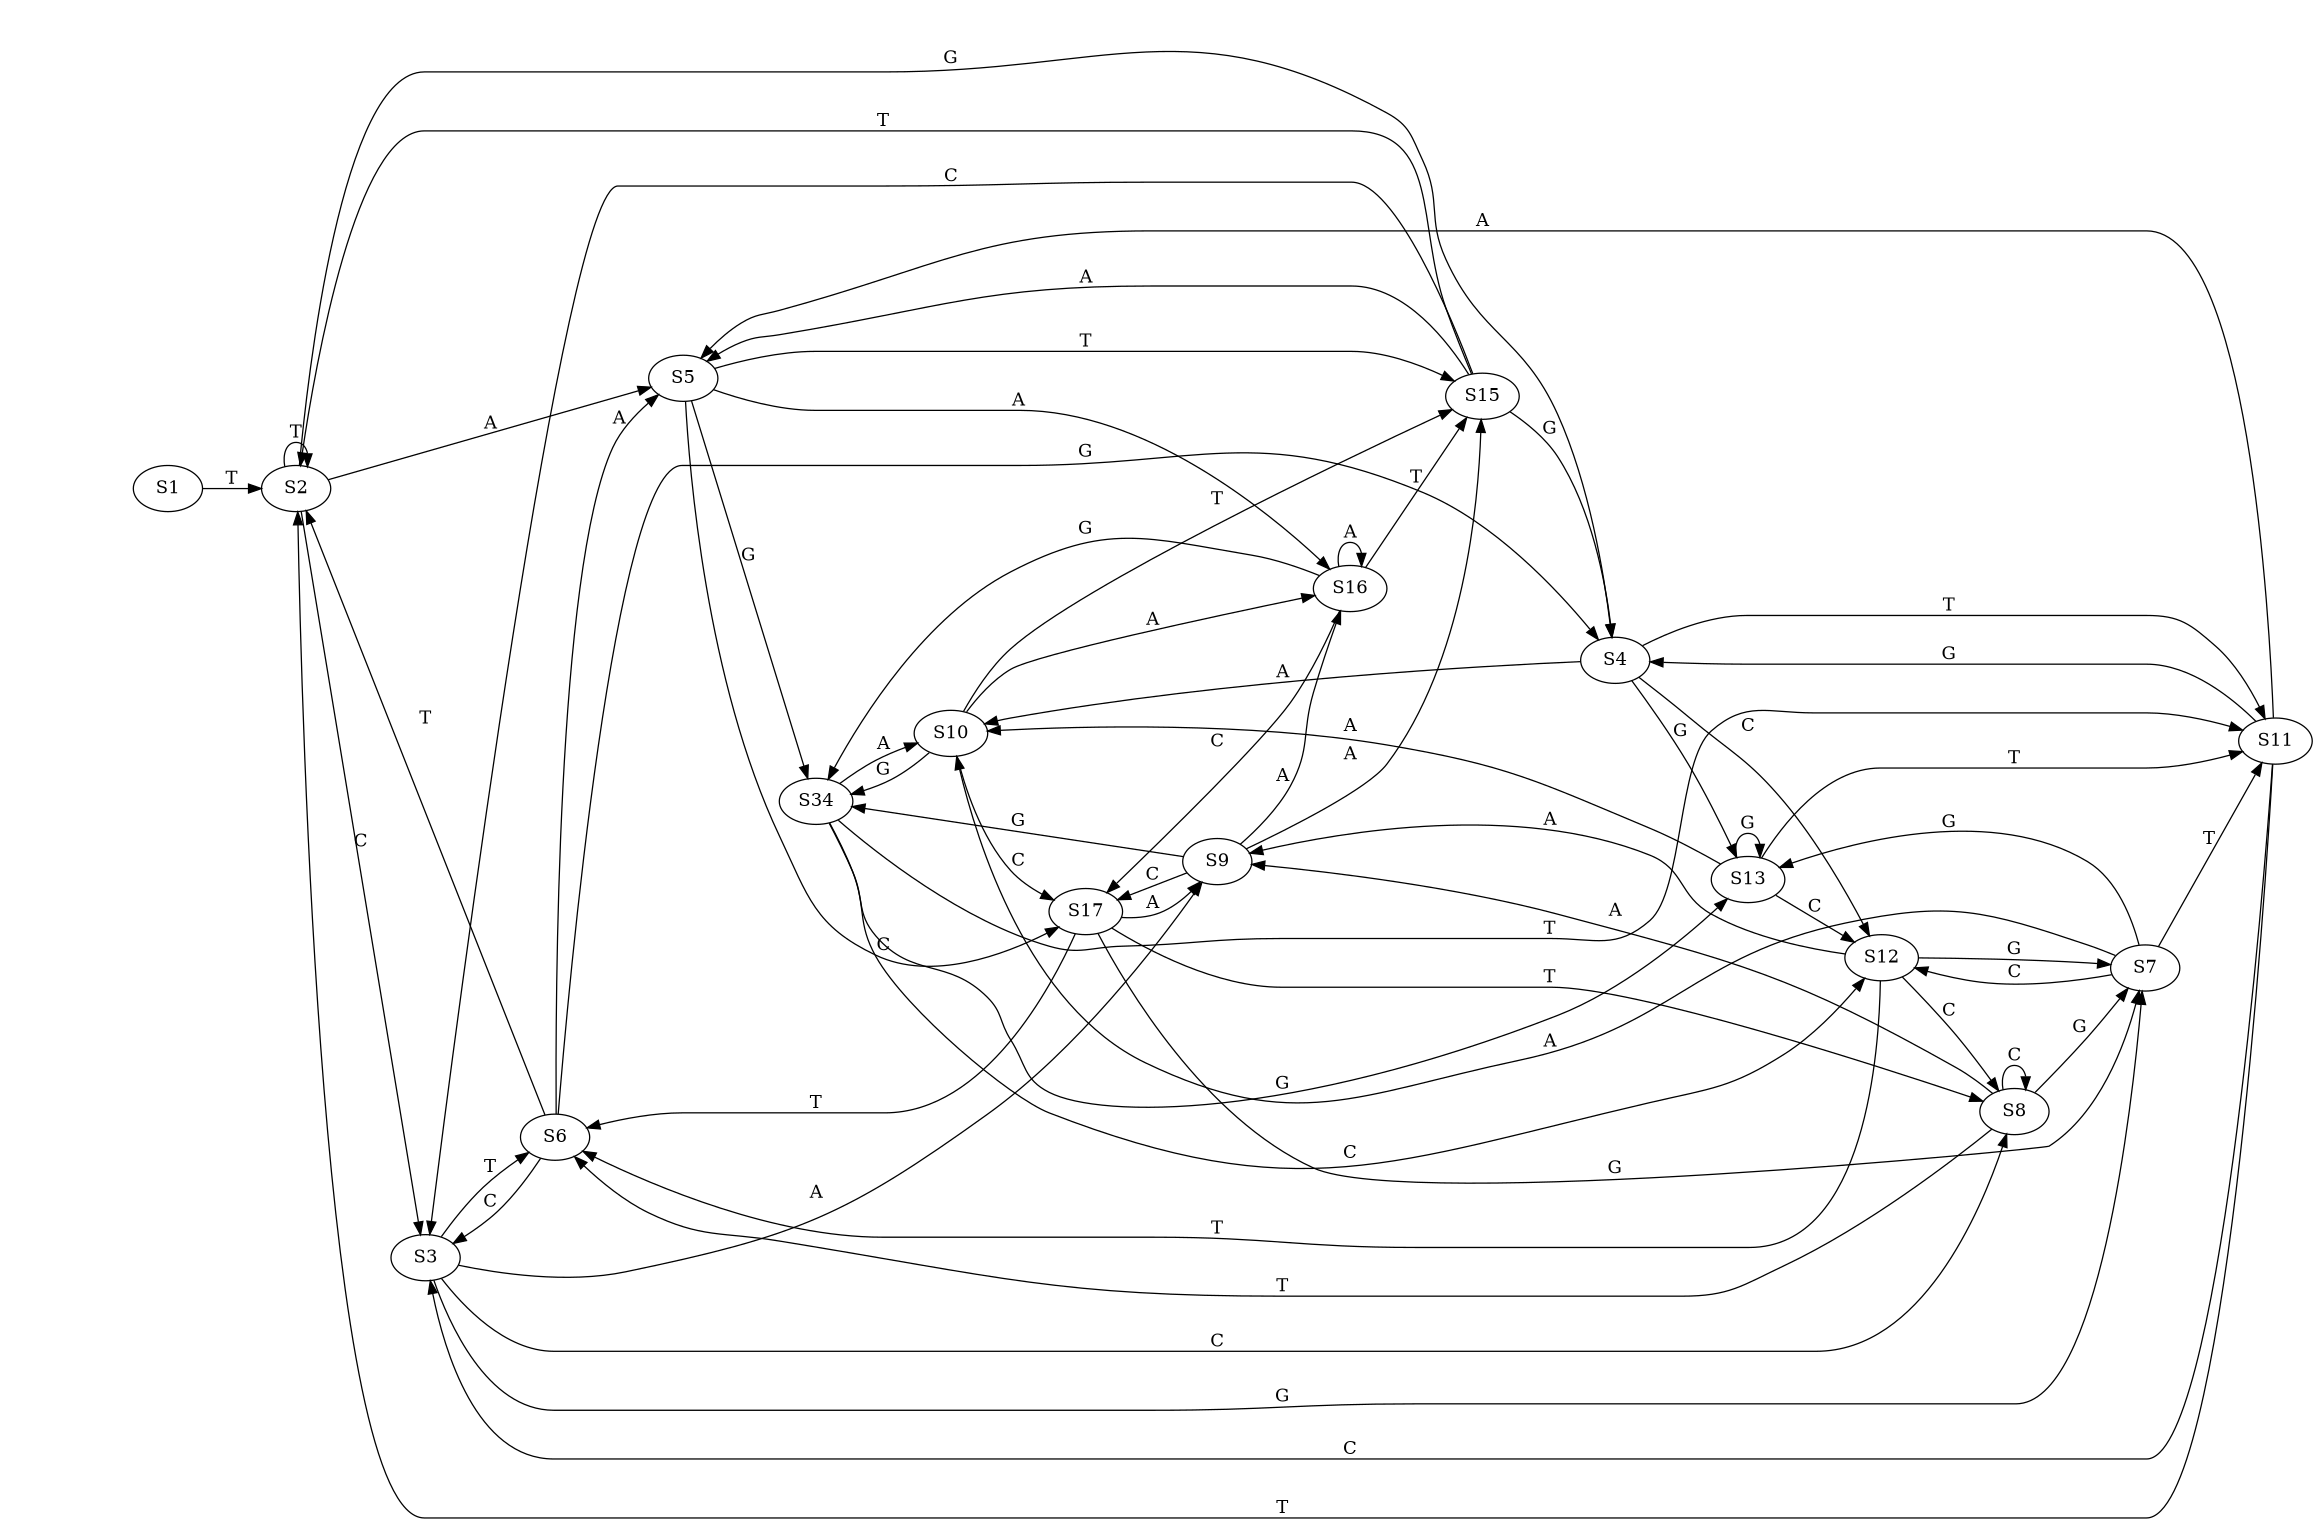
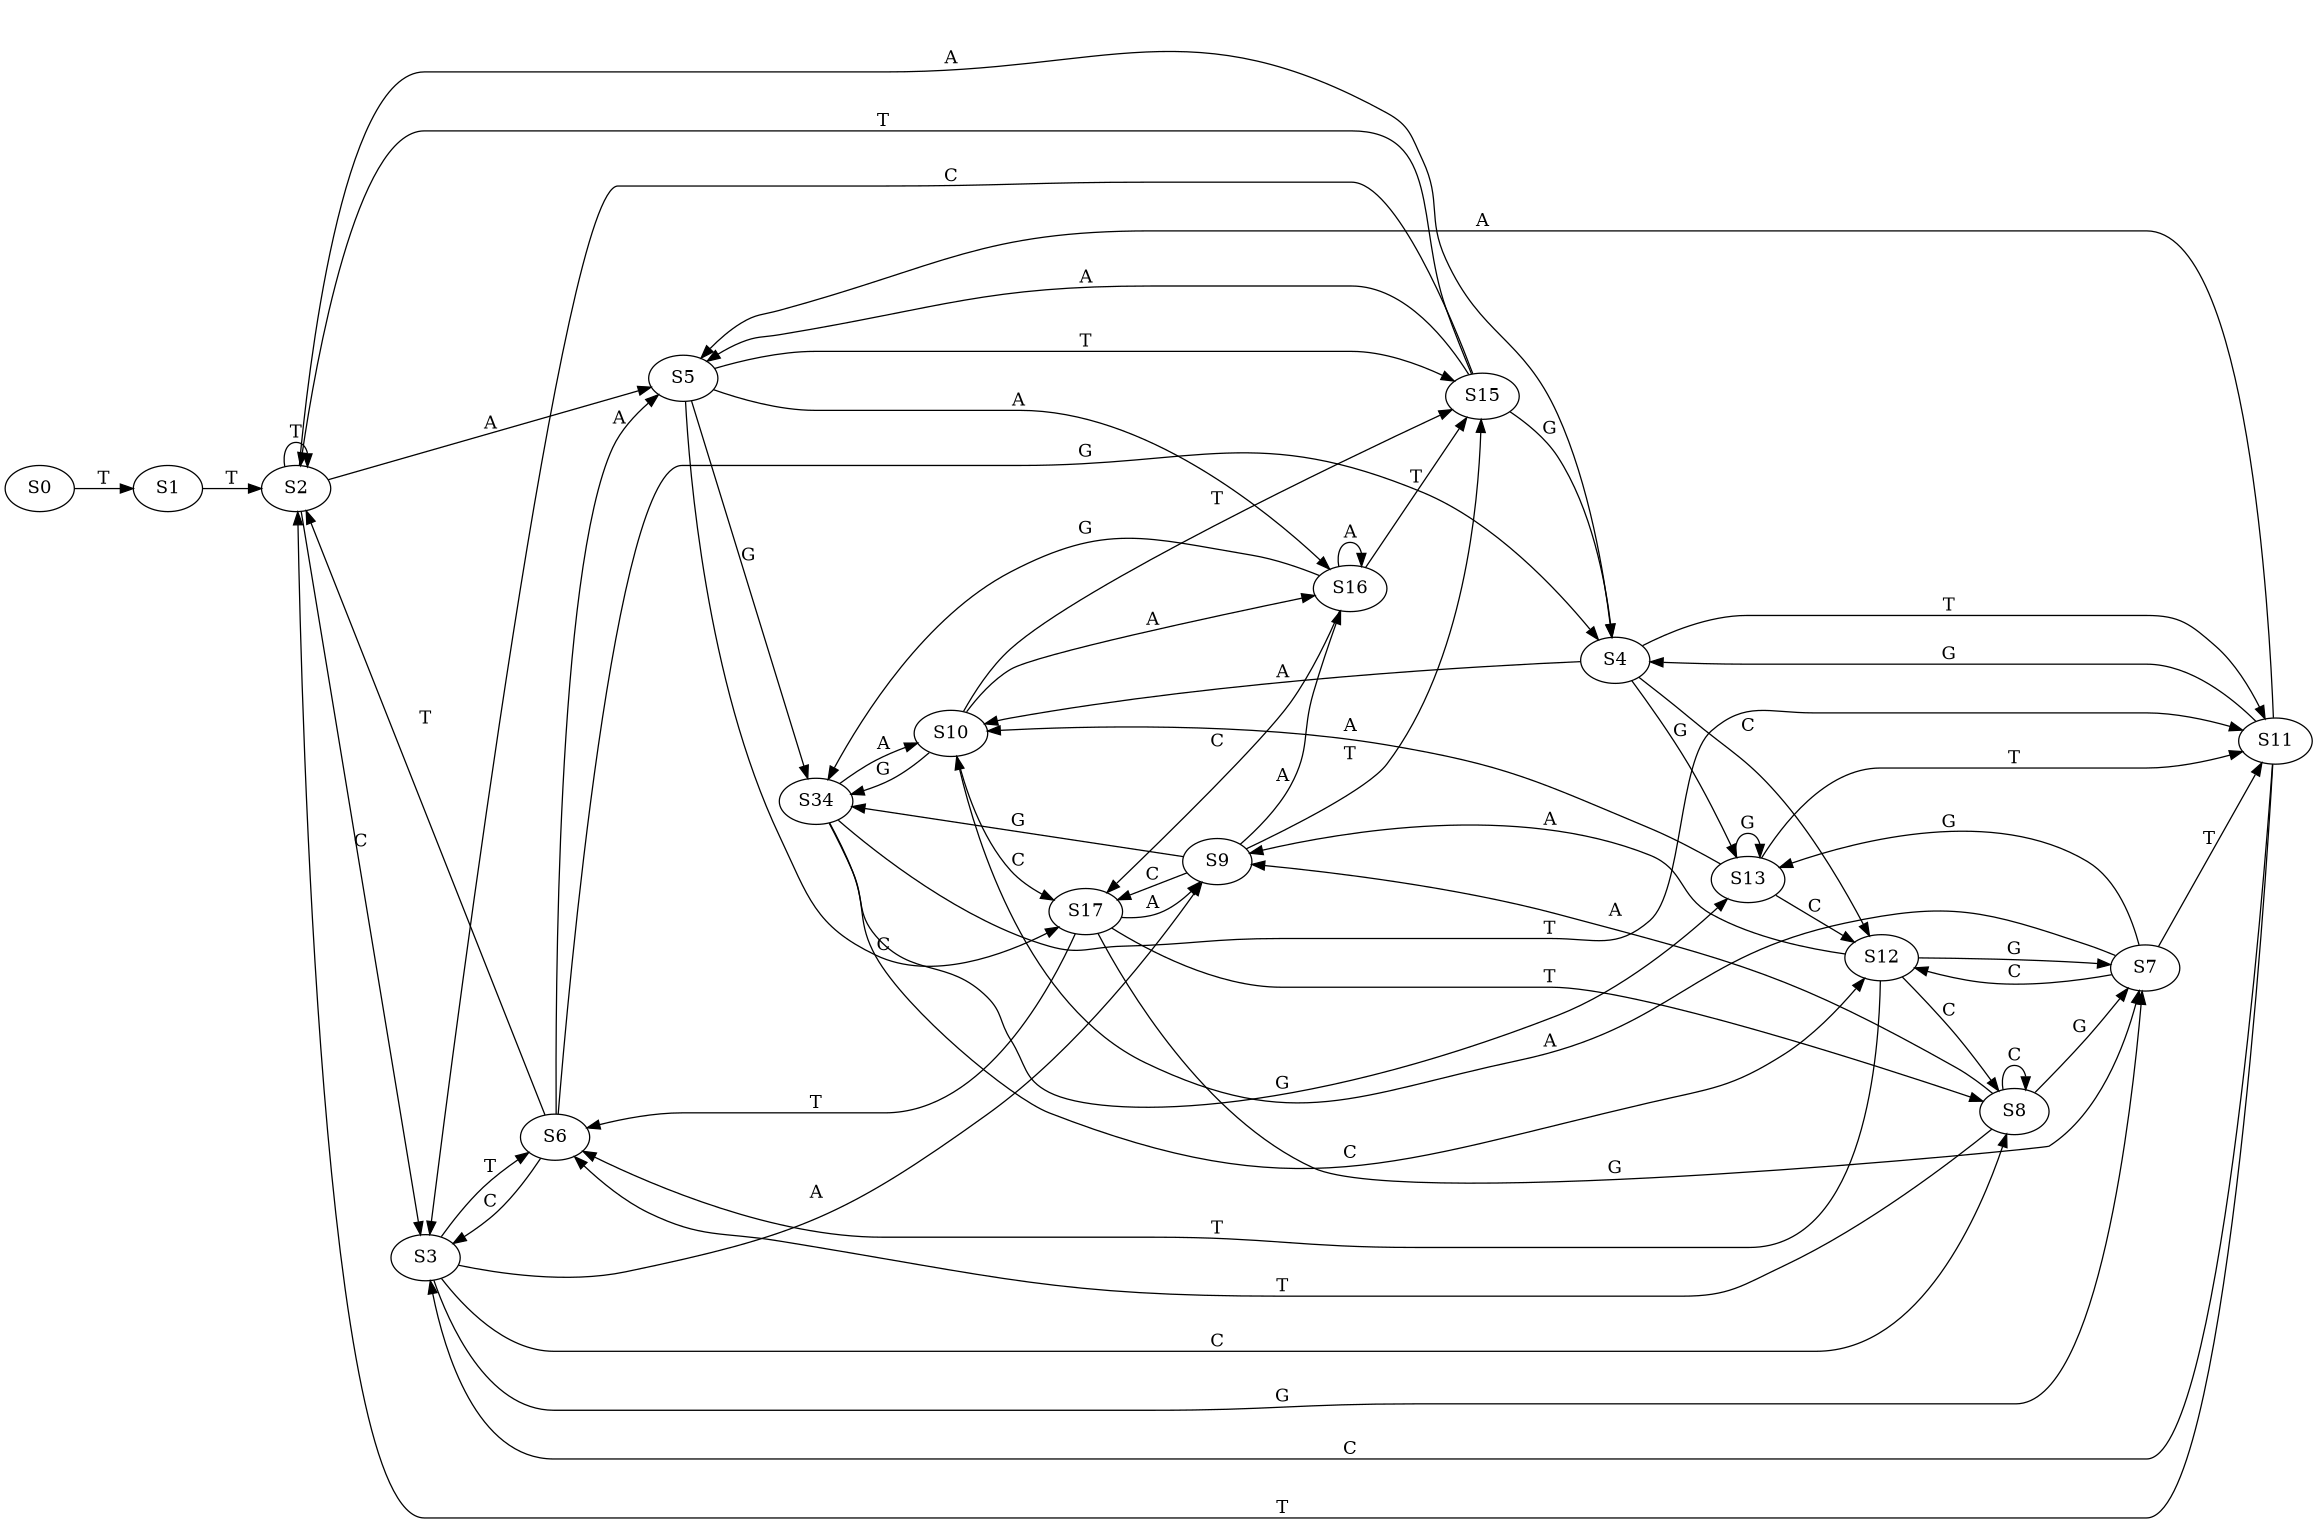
edge "S2" -> "S4": label "G" -> "A"
node "S0": added
edge "S9" -> "S15": label "A" -> "T"
